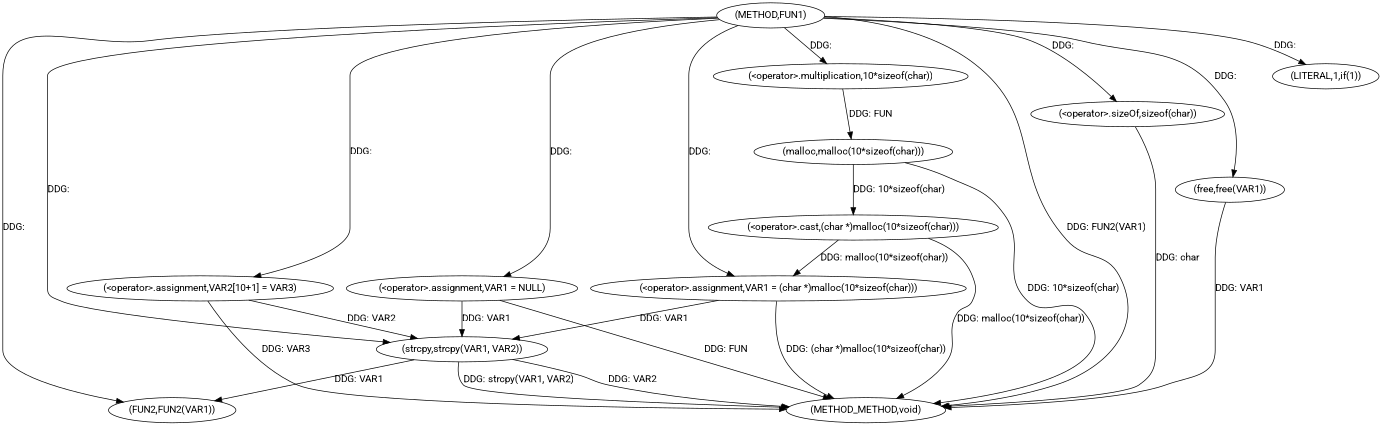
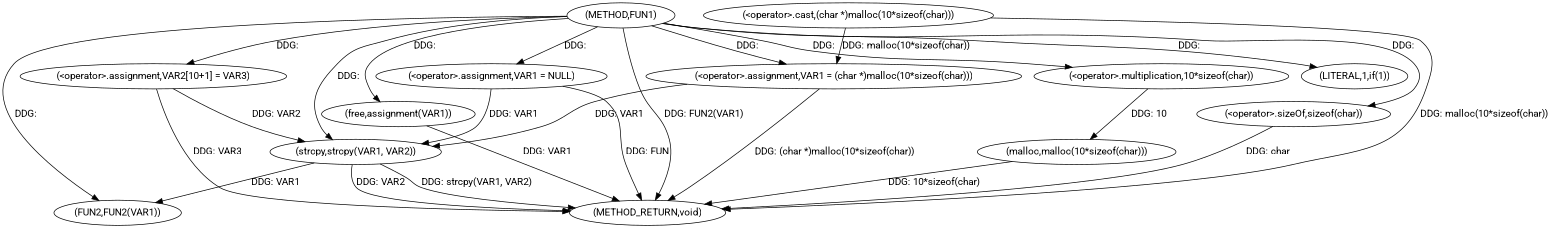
edge "(<operator>.multiplication,10*sizeof(char))" -> "(malloc,malloc(10*sizeof(char)))": label "DDG: FUN" -> "DDG: 10"
edge "(malloc,malloc(10*sizeof(char)))" -> "(<operator>.cast,(char *)malloc(10*sizeof(char)))": removed, label "DDG: 10*sizeof(char)"
node "(free,free(VAR1))": label "(free,free(VAR1))" -> "(free,assignment(VAR1))"
node "(METHOD_METHOD,void)": label "(METHOD_METHOD,void)" -> "(METHOD_RETURN,void)"
